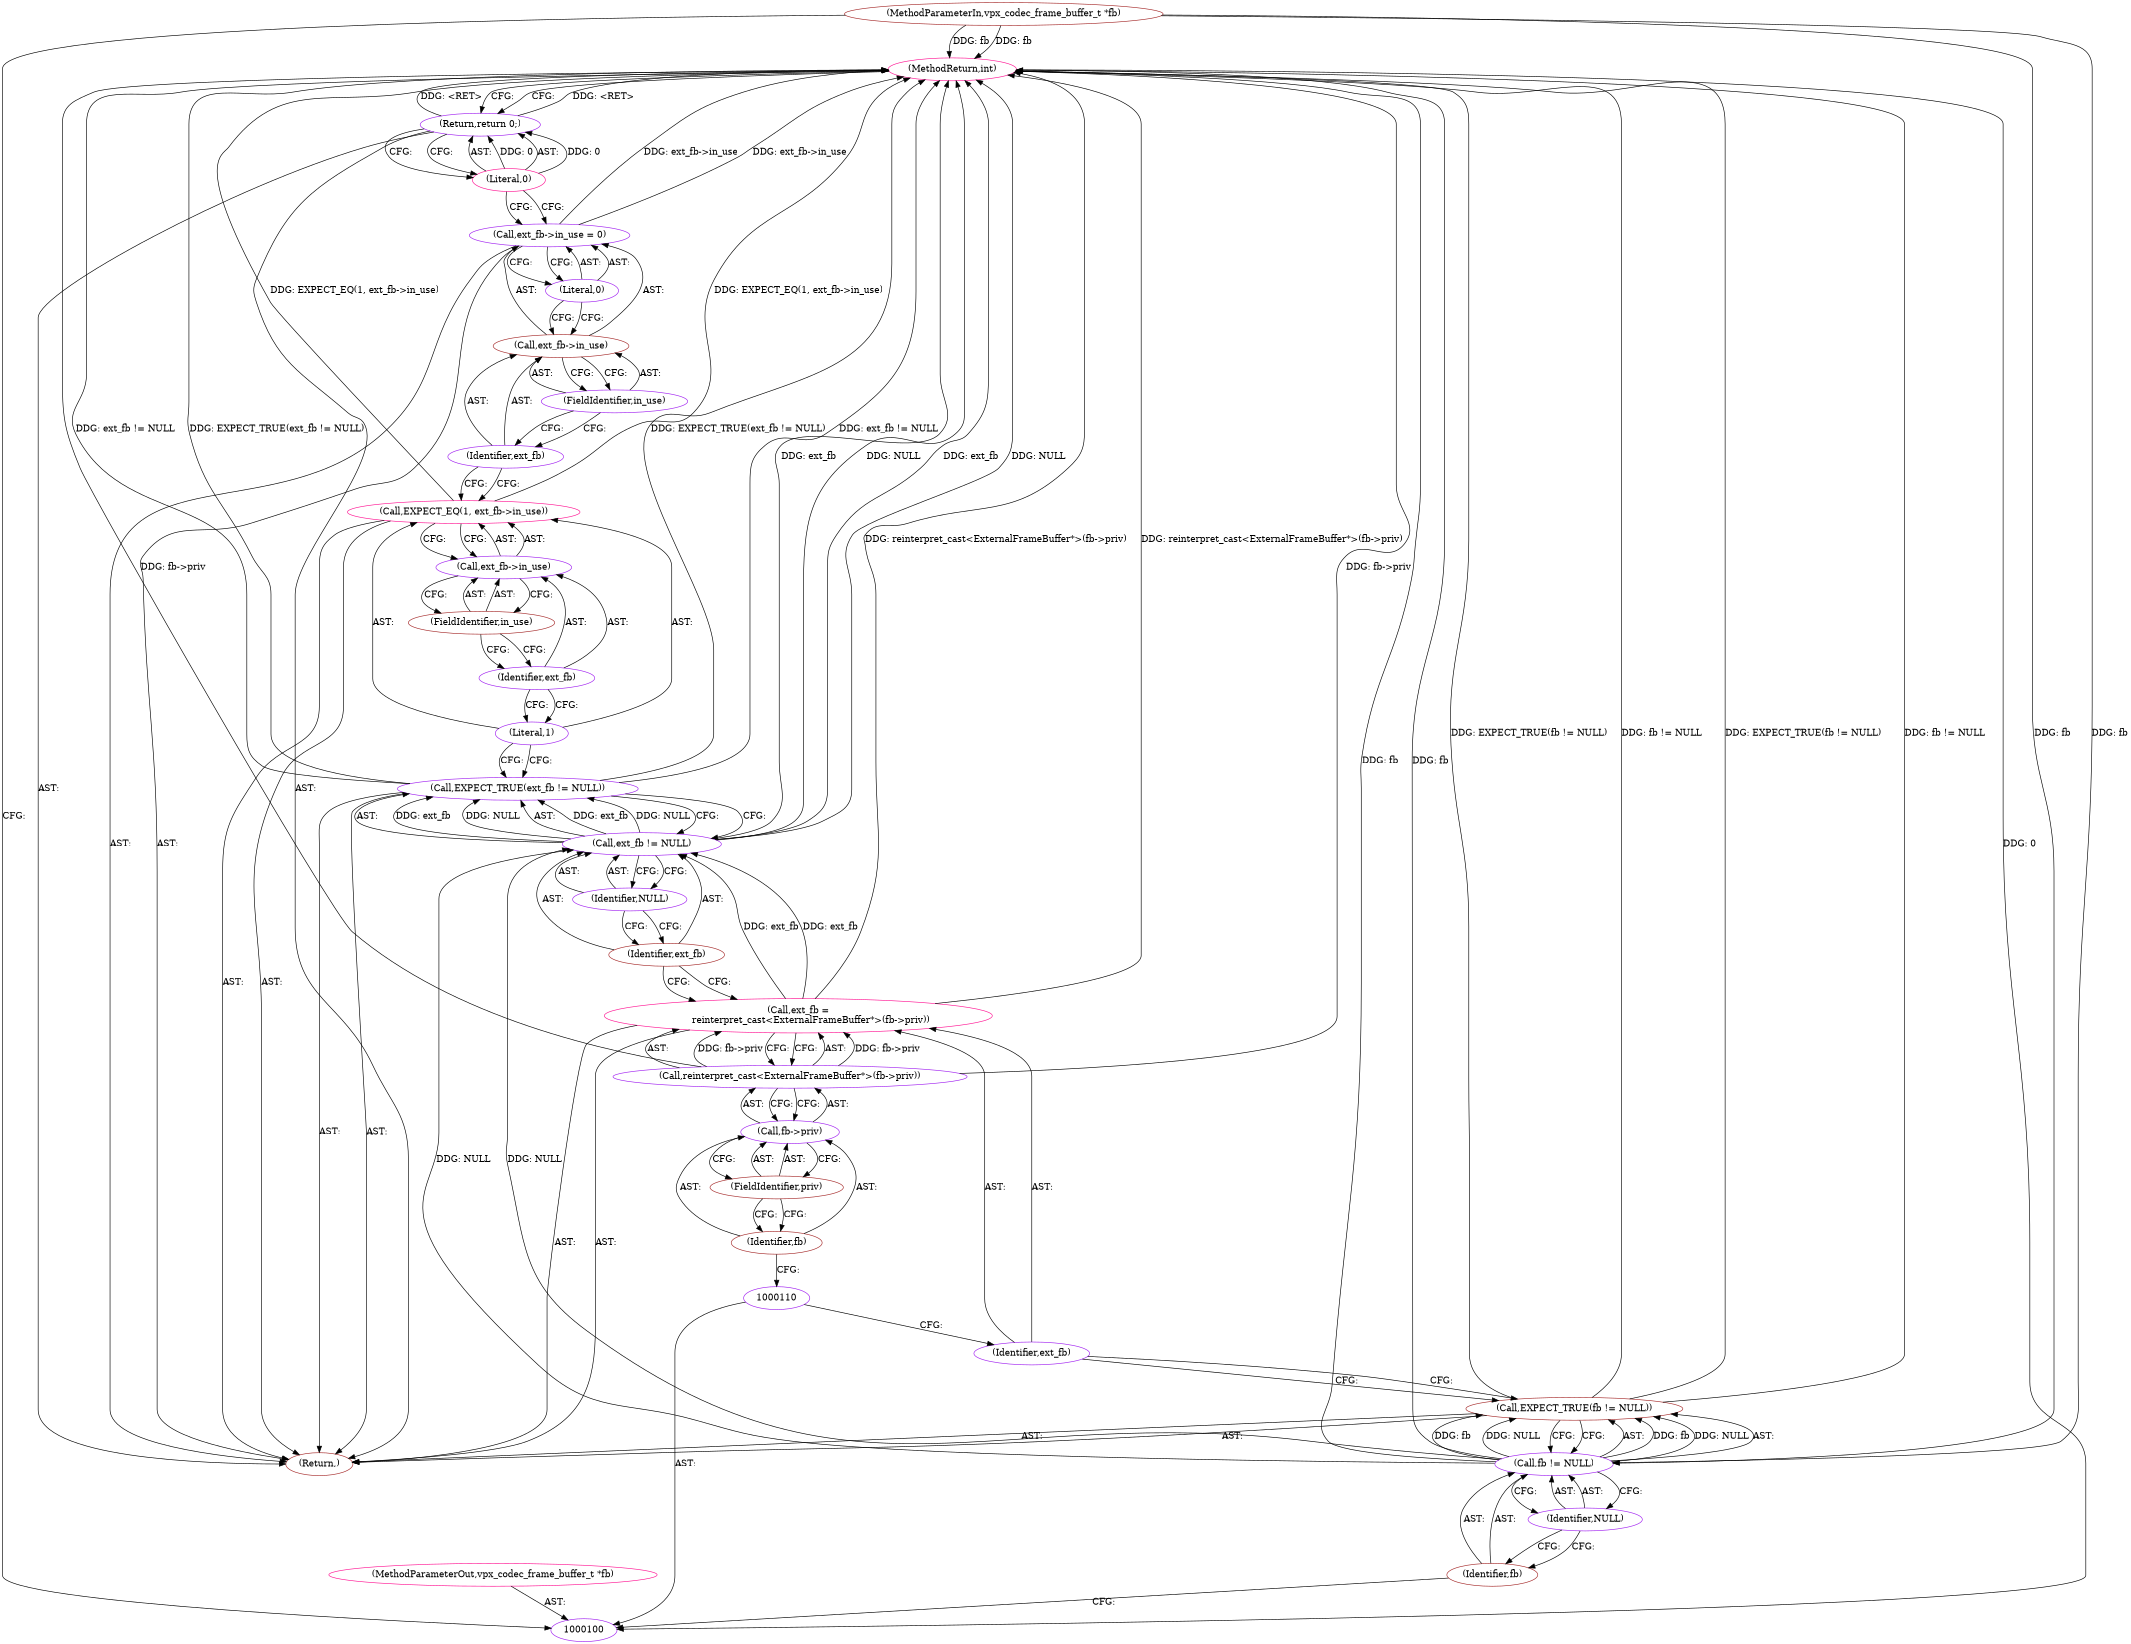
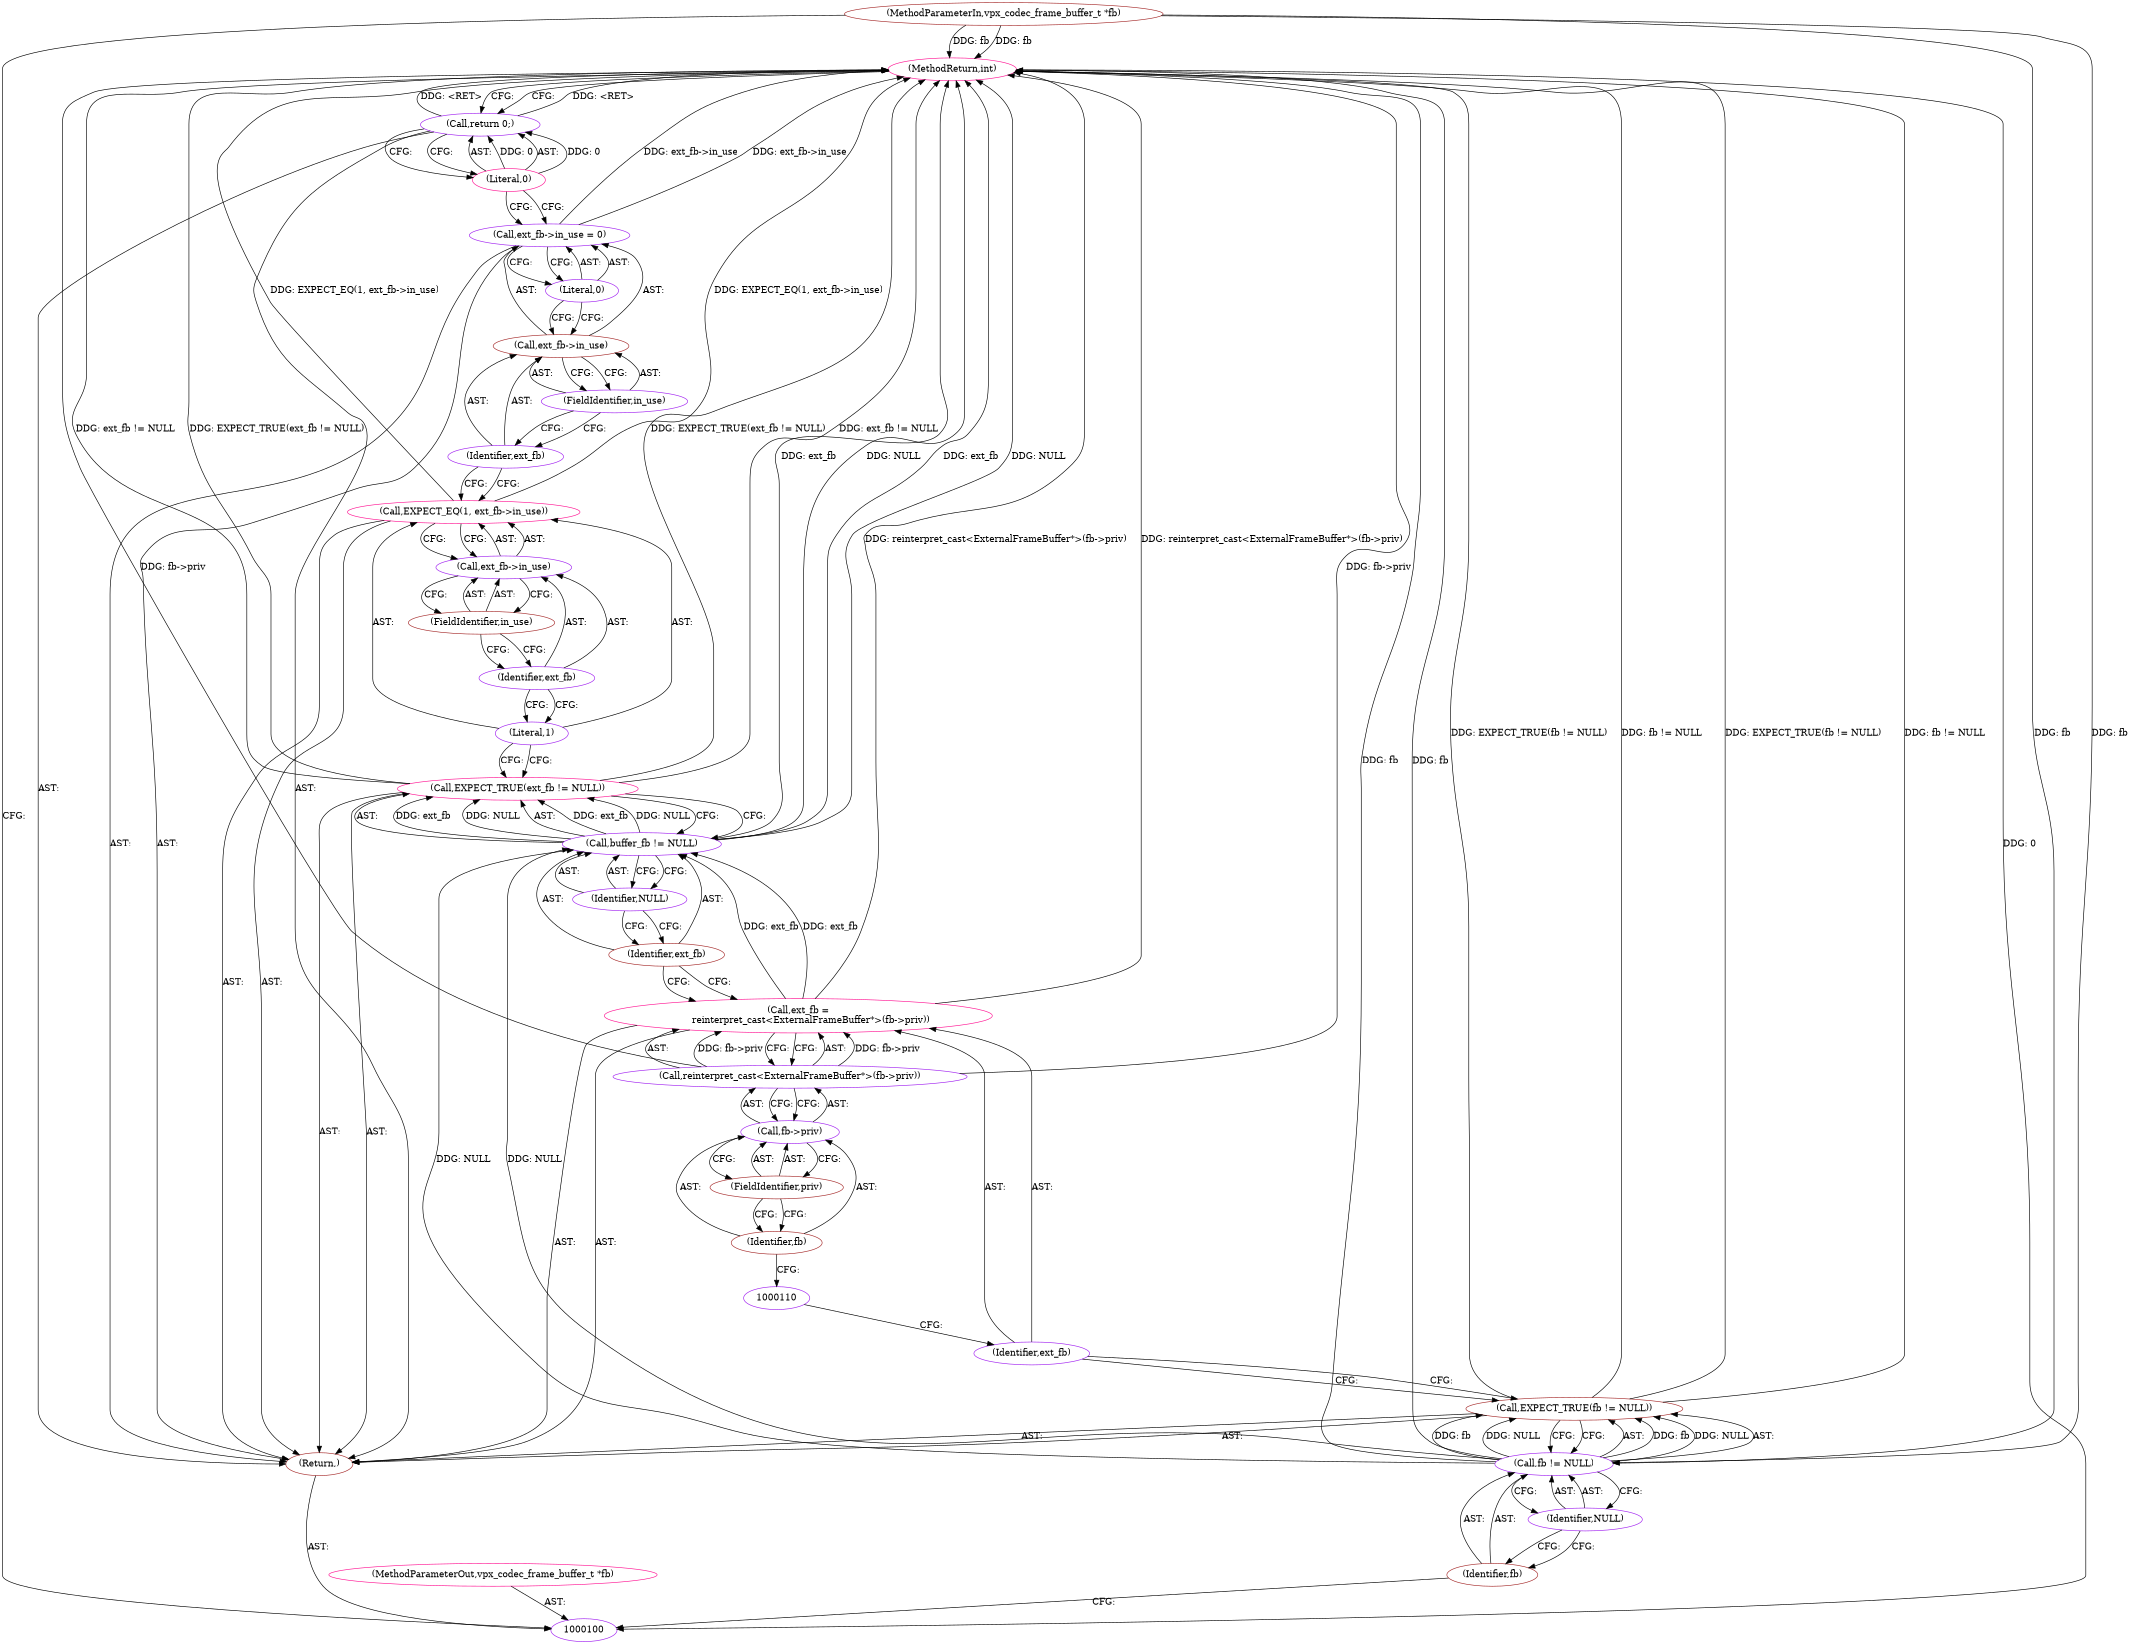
node "(Return,return 0;)": label "(Return,return 0;)" -> "(Call,return 0;)"
node "(Call,EXPECT_TRUE(ext_fb != NULL))": color purple -> deeppink
node "(Call,ext_fb != NULL)": label "(Call,ext_fb != NULL)" -> "(Call,buffer_fb != NULL)"
edge "1000110" -> "1000100": now "(Return,)" -> "1000100"
